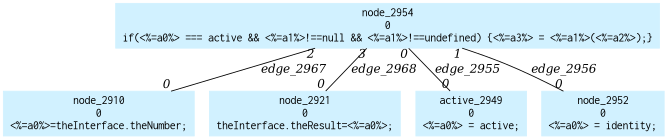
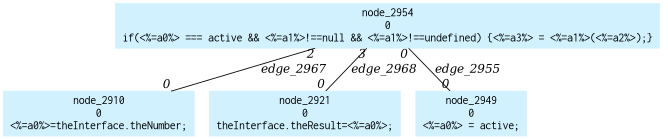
node "active_2949 0 <%=a0%> = active;": label "active_2949 0 <%=a0%> = active;" -> "node_2949 0 <%=a0%> = active;"
node "node_2952 0 <%=a0%> = identity;": removed
